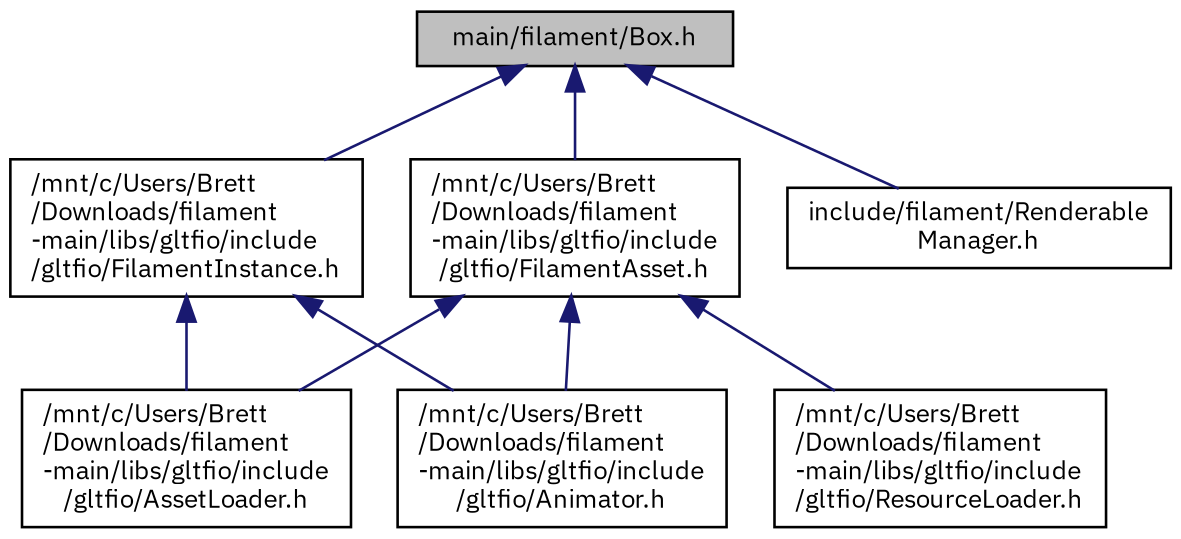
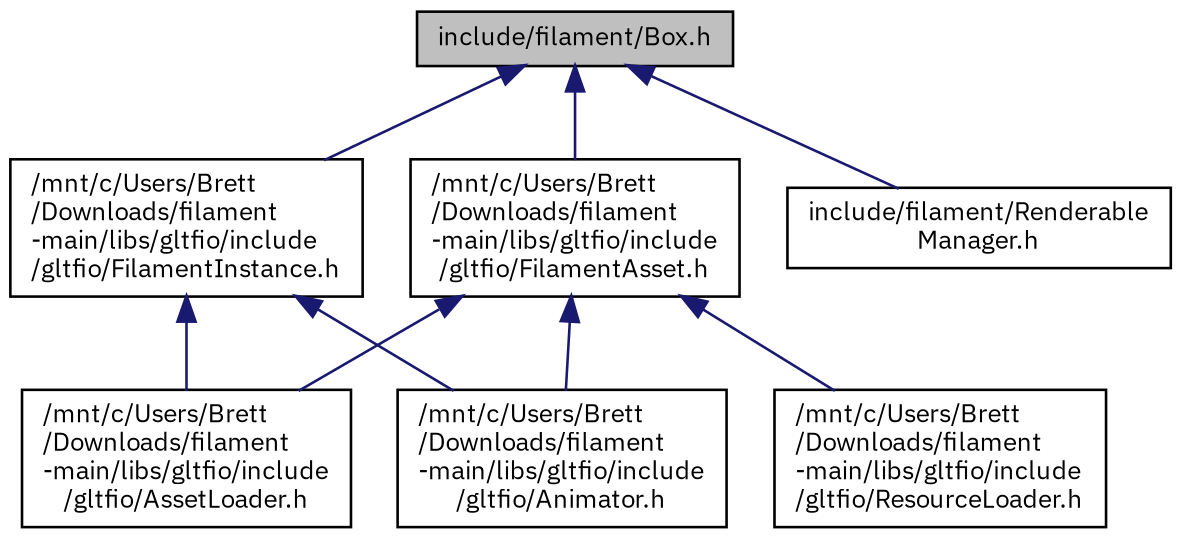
node "main/filament/Box.h": label "main/filament/Box.h" -> "include/filament/Box.h"
